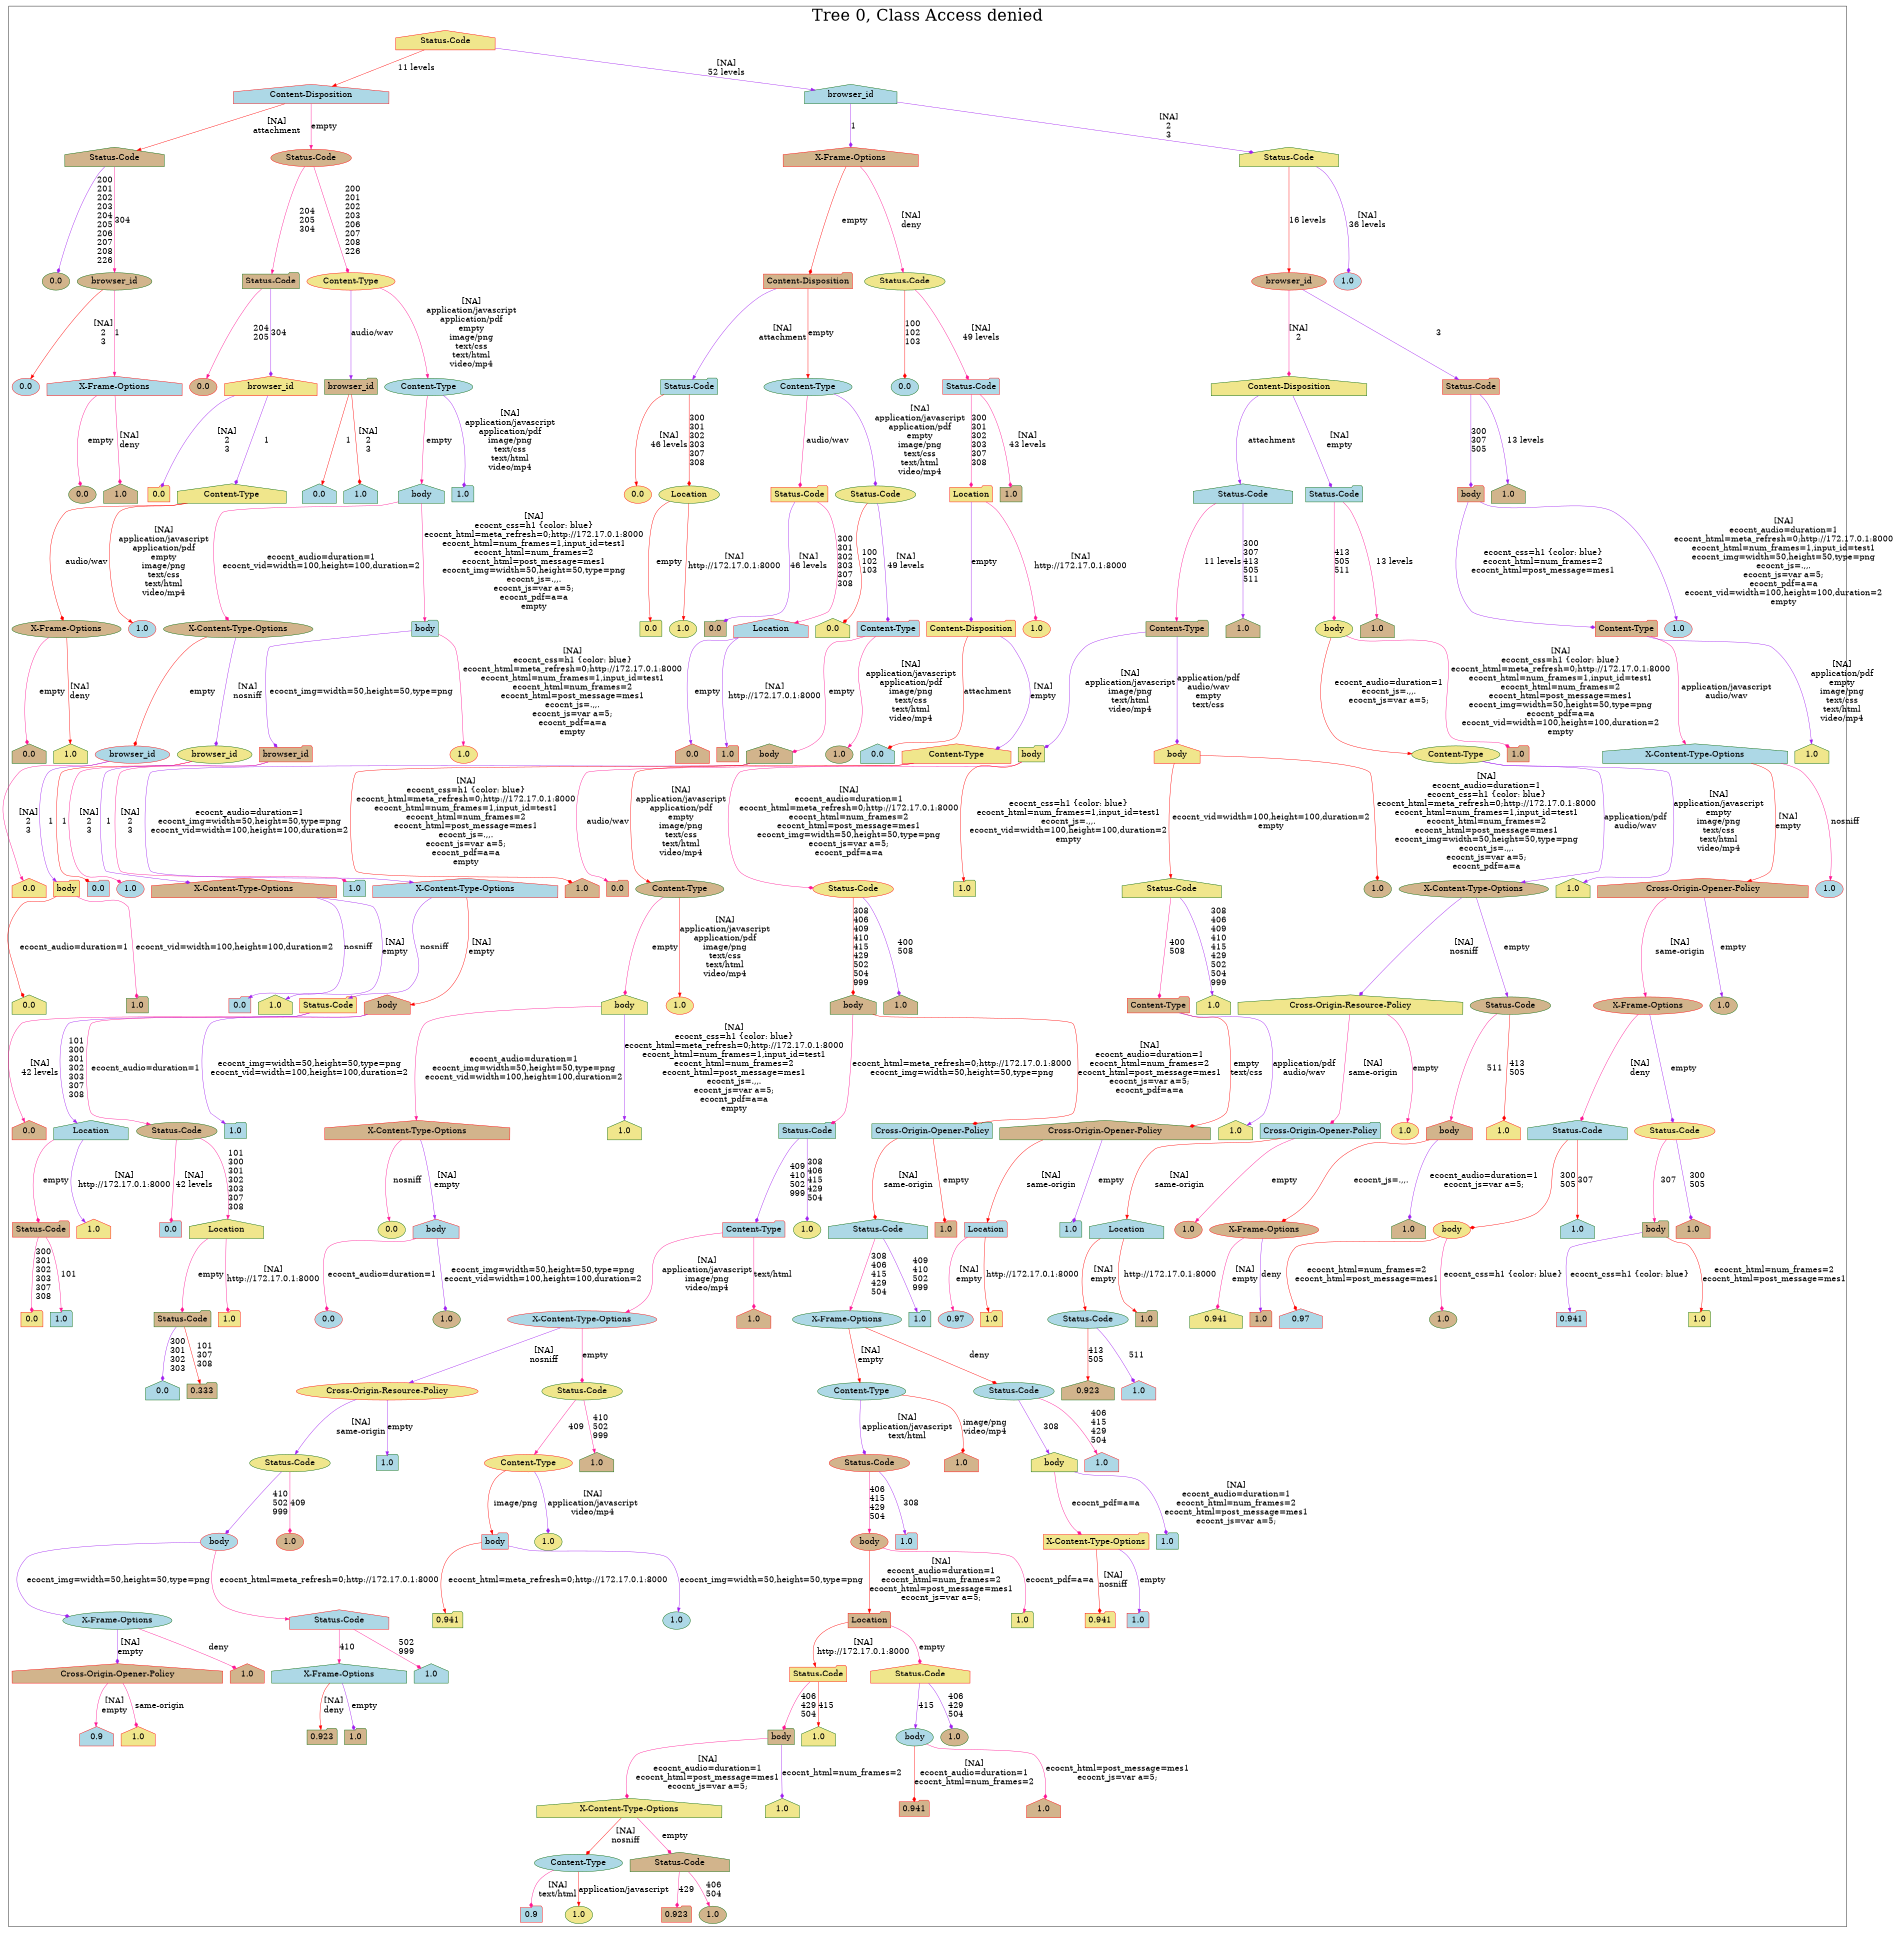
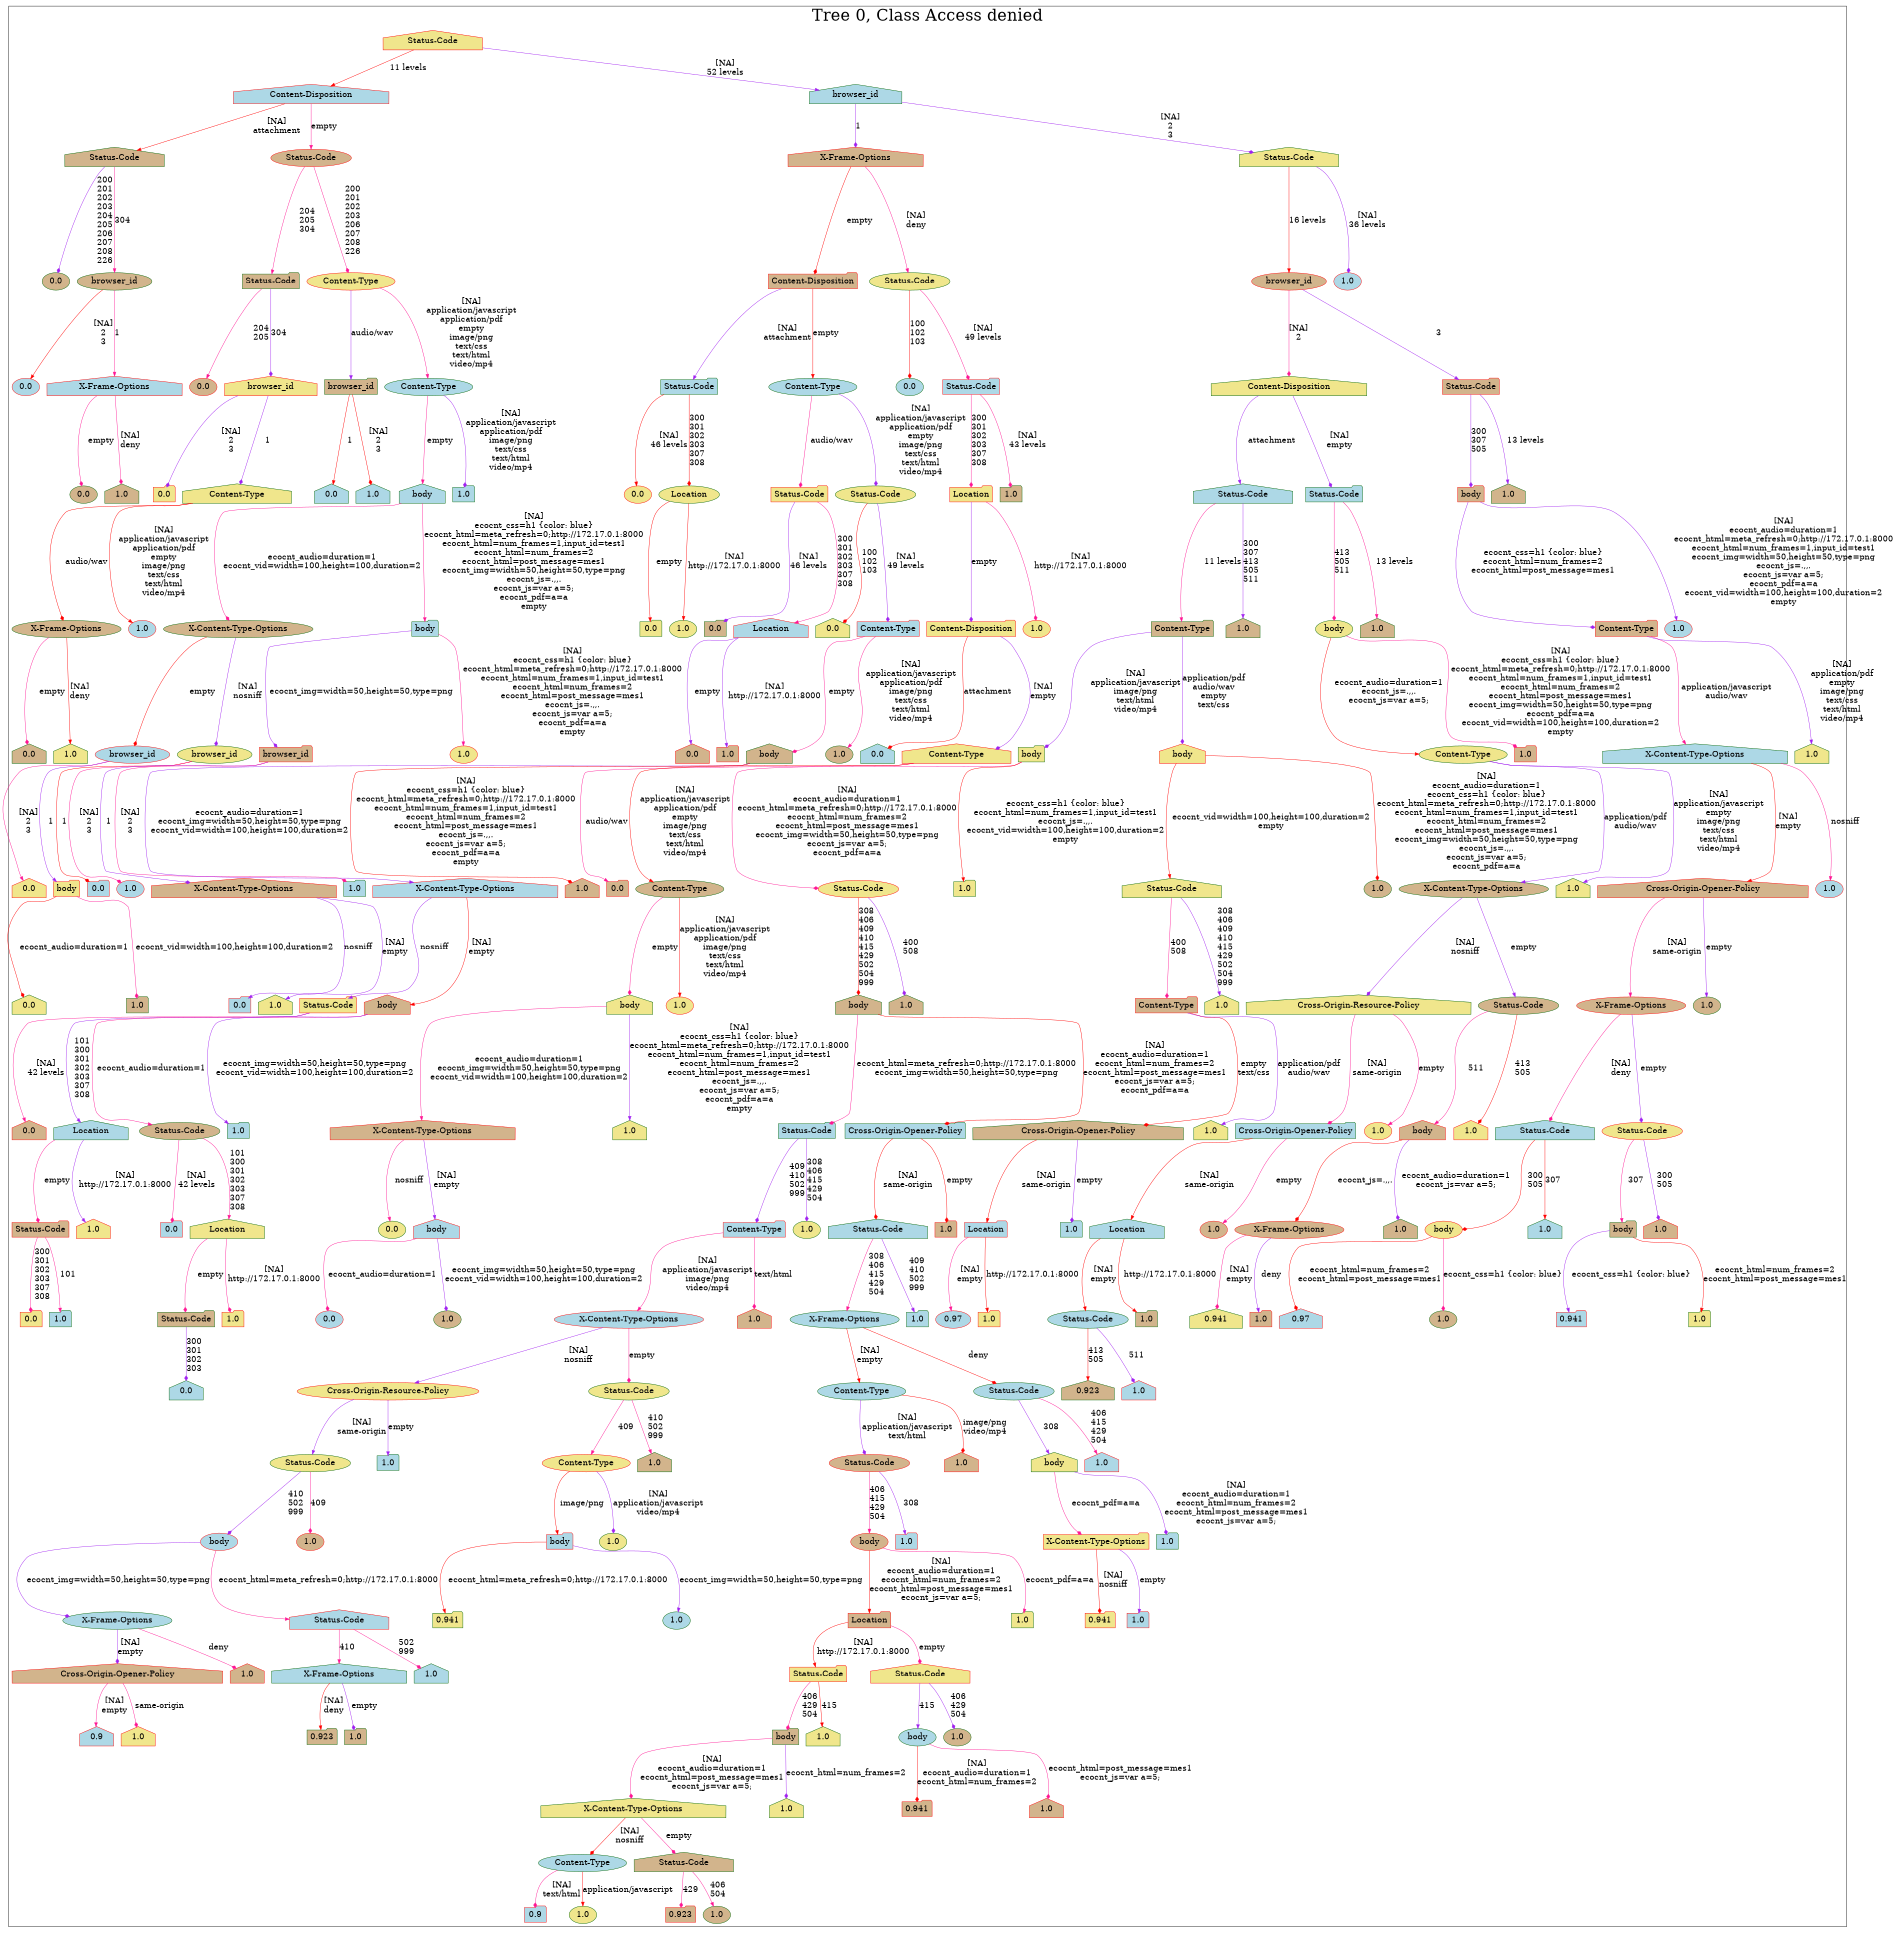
node "0.333": removed
